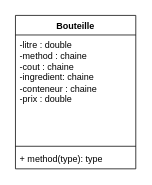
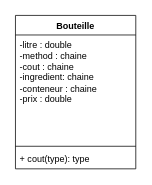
node "+ method(type): type": label "+ method(type): type" -> "+ cout(type): type"
